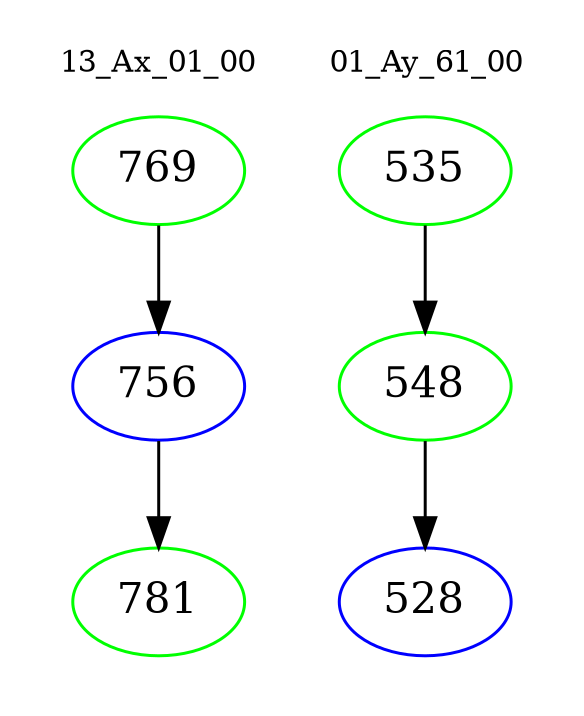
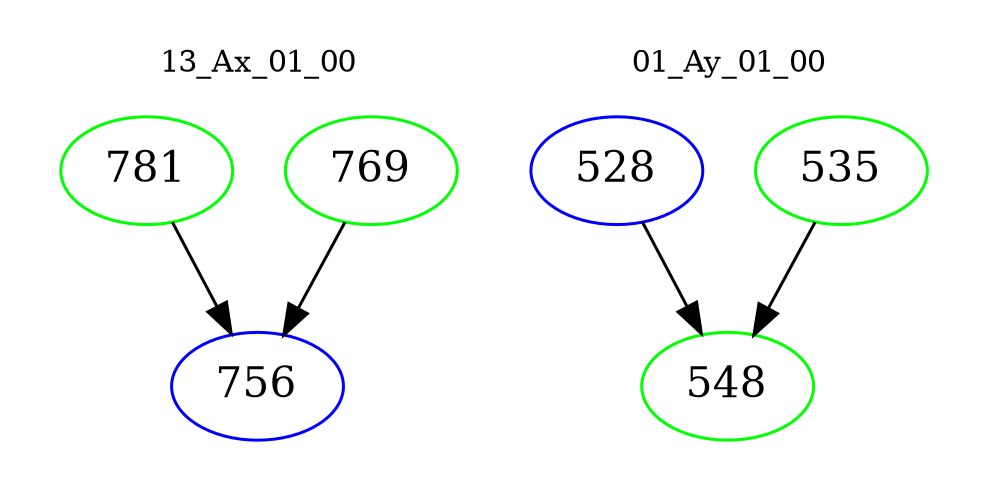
cluster "01_Ay_61_00": label "01_Ay_61_00" -> "01_Ay_01_00"
edge "756" -> "781": reversed
edge "548" -> "528": reversed
